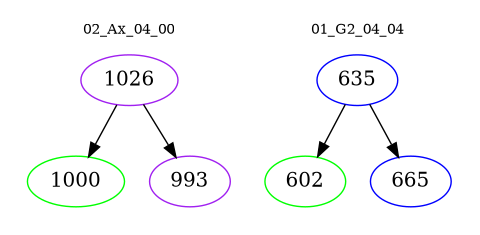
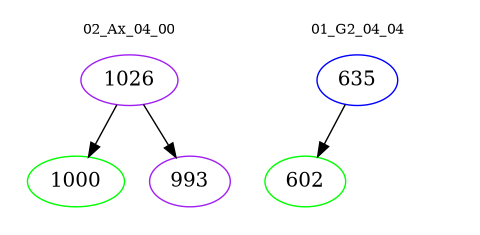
node "665": removed
